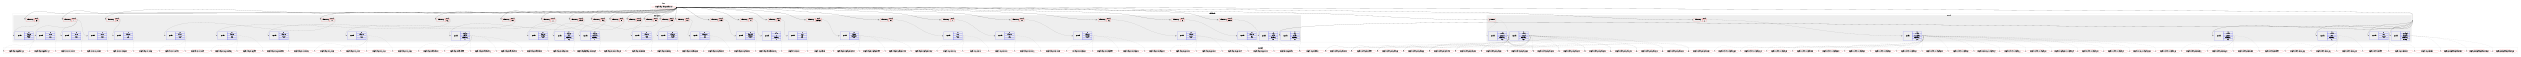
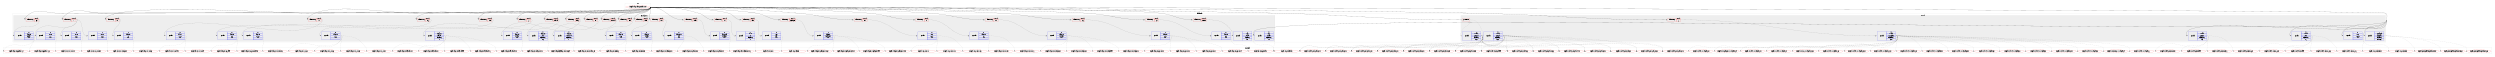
node "portage://media-libs/x264-0.0.20190214": removed
node "libs://media-libs/libdvdread-6.0.0": label "libs://media-libs/libdvdread-6.0.0" -> "portage://media-libs/libdvdread-6.0.0"
